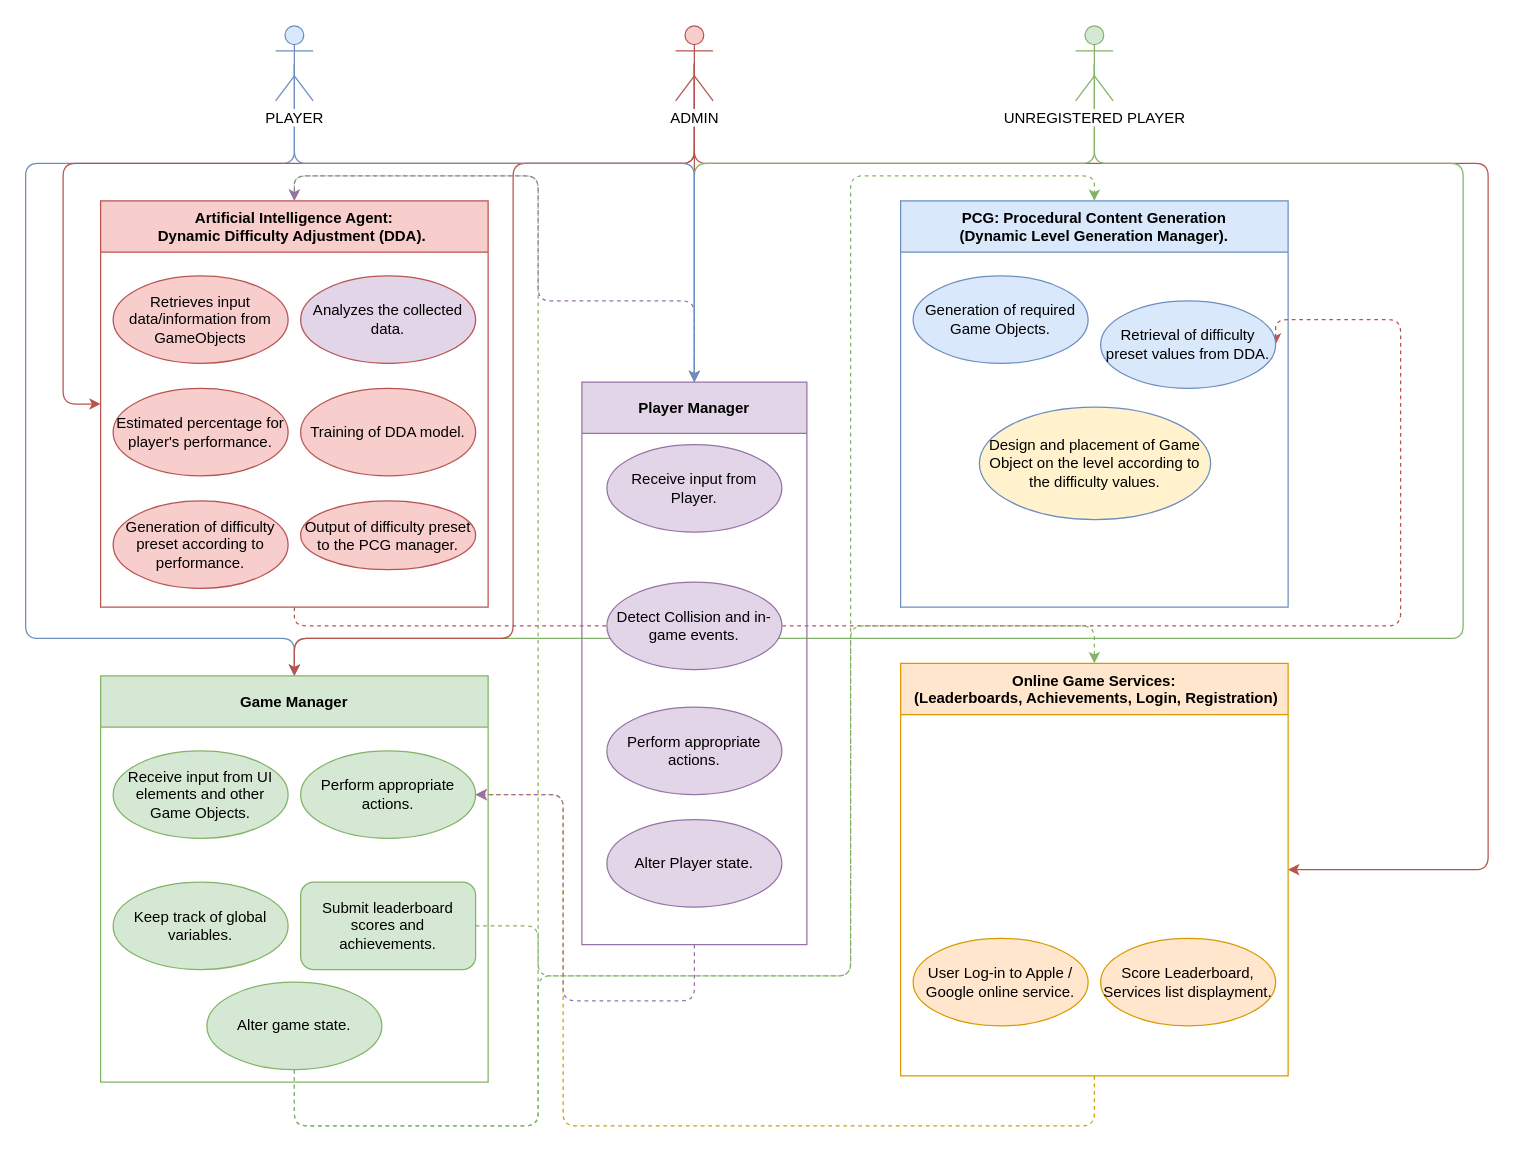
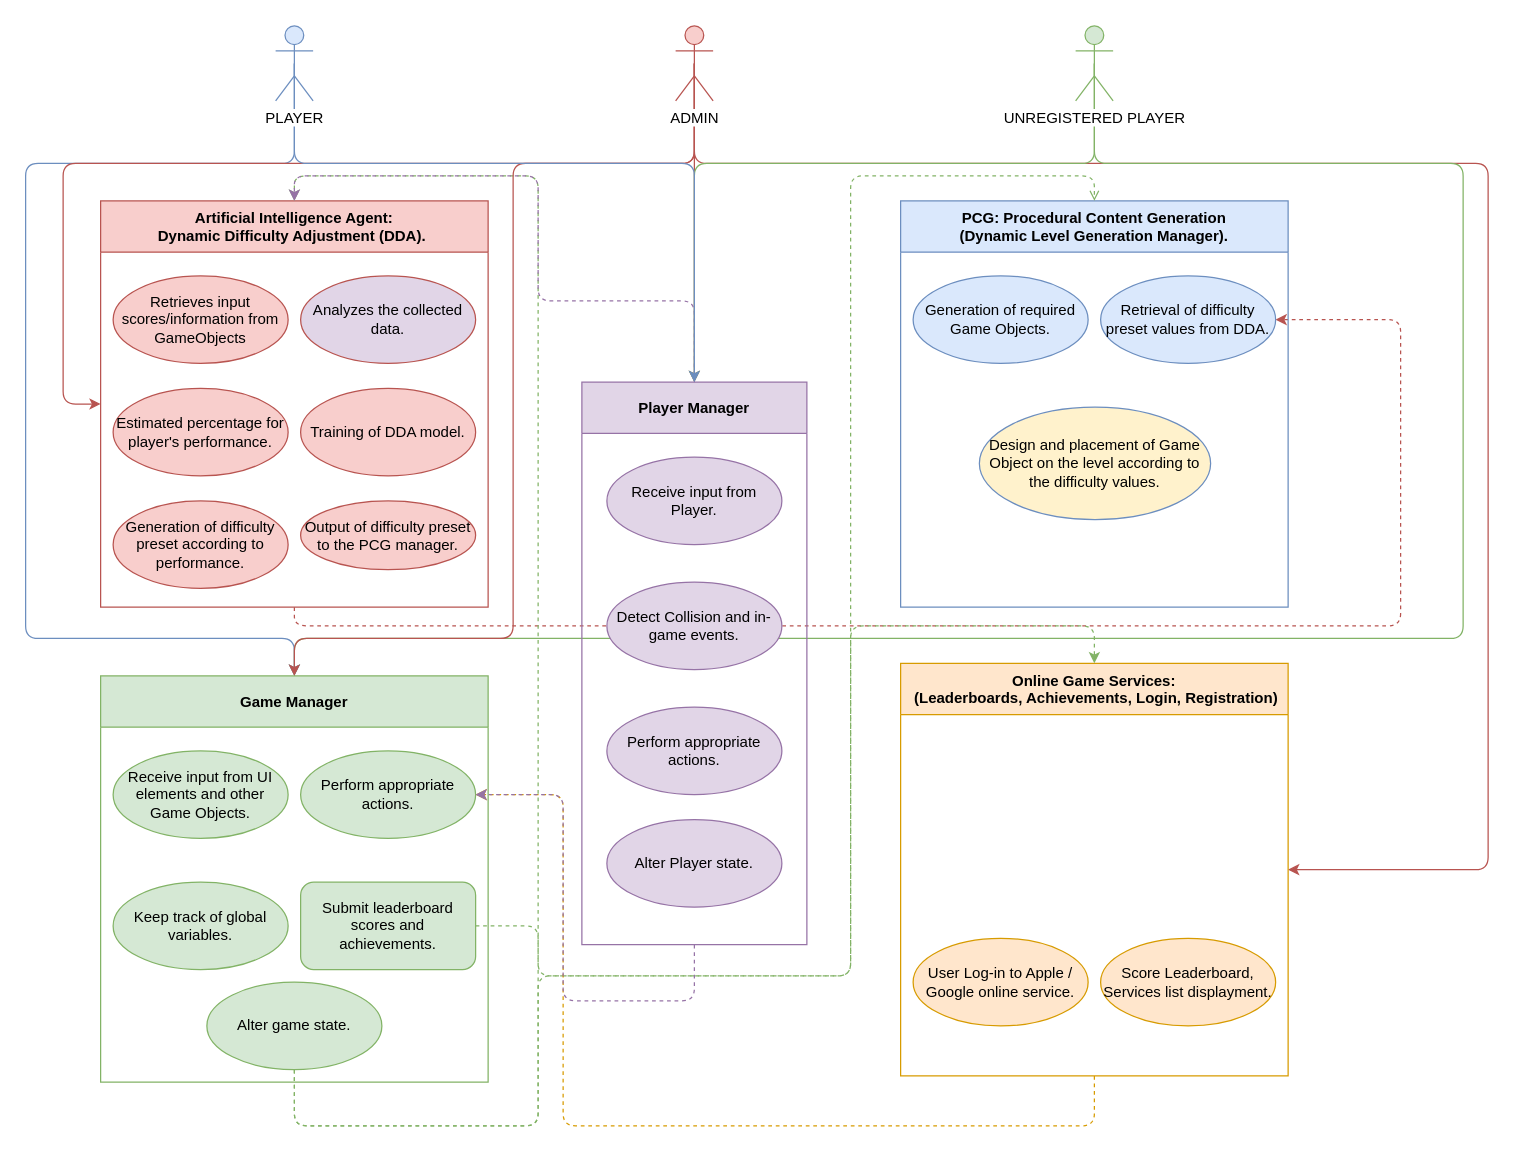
edge "Alter game state." -> "PCG: Procedural Content Generation (Dynamic Level Generation Manager).": arrowhead classic -> open
node "Retrieves input data/information from GameObjects": label "Retrieves input data/information from GameObjects" -> "Retrieves input scores/information from GameObjects"
node "Retrieval of difficulty preset values from DDA.": moved (1188, 344) -> (1188, 319)
node "Receive input from Player.": moved (694, 488) -> (694, 501)
